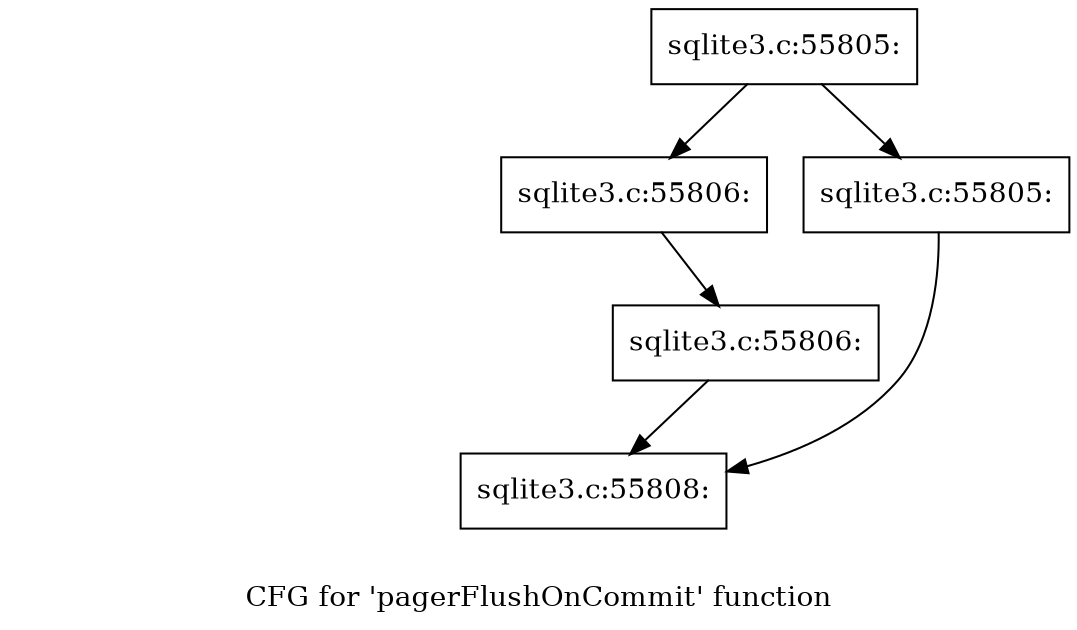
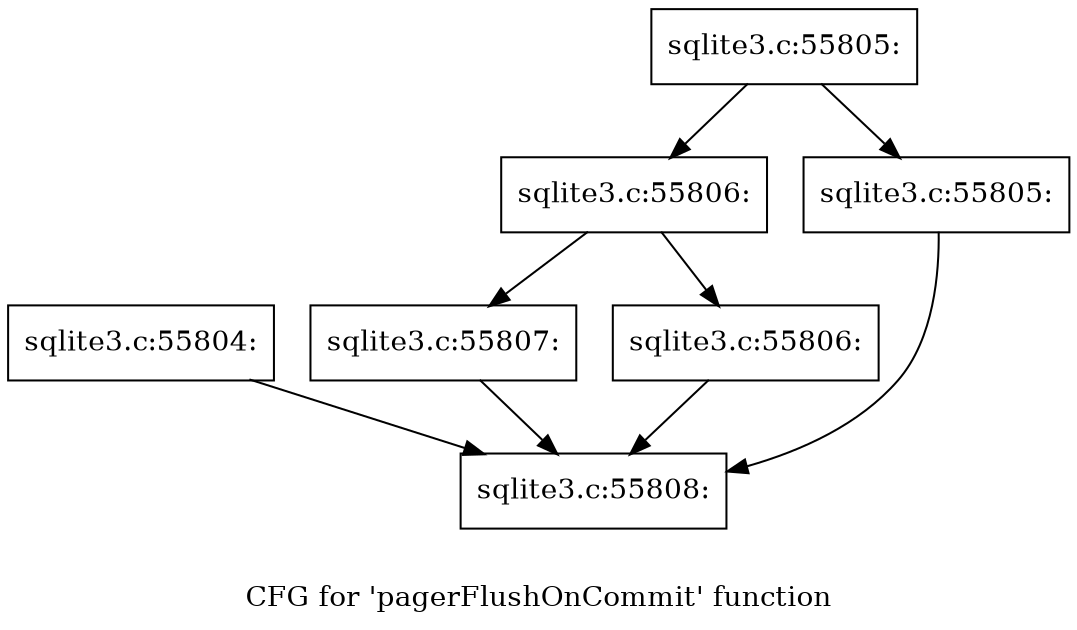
node "sqlite3.c:55804:": added
node "sqlite3.c:55807:": added
